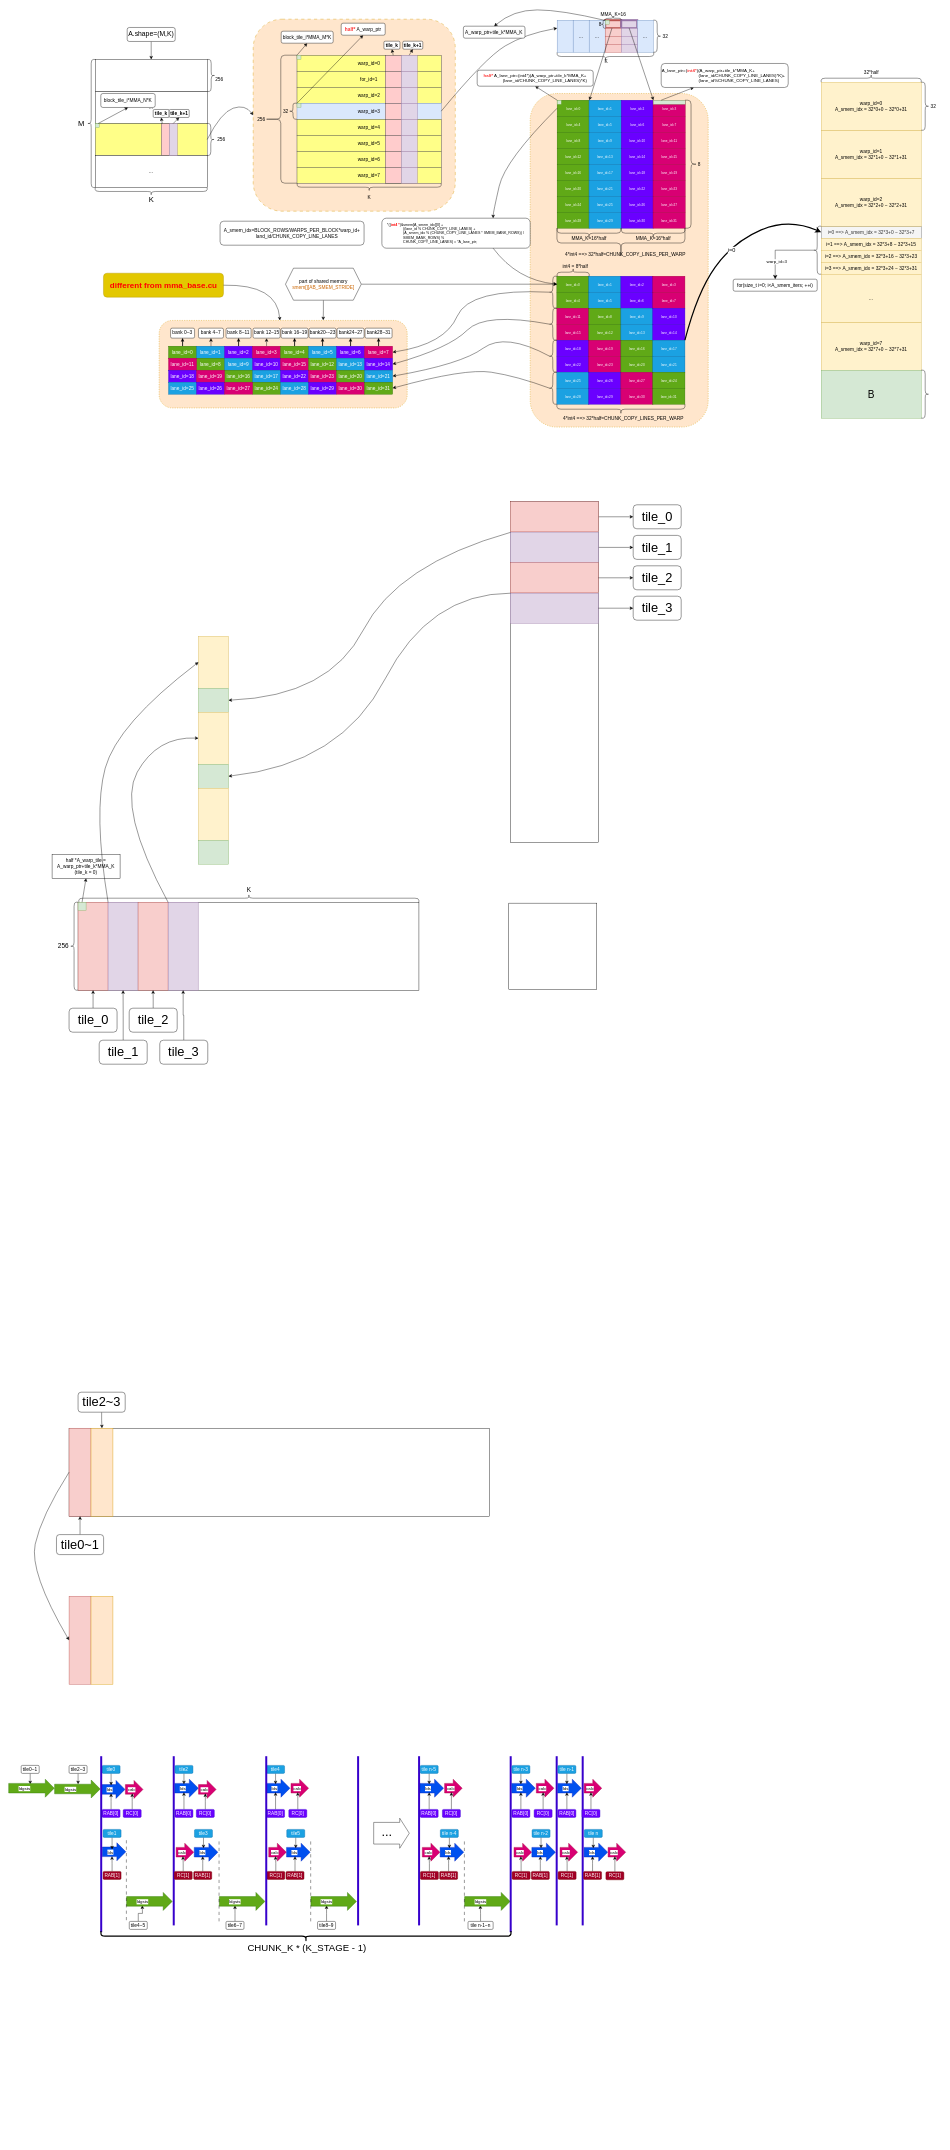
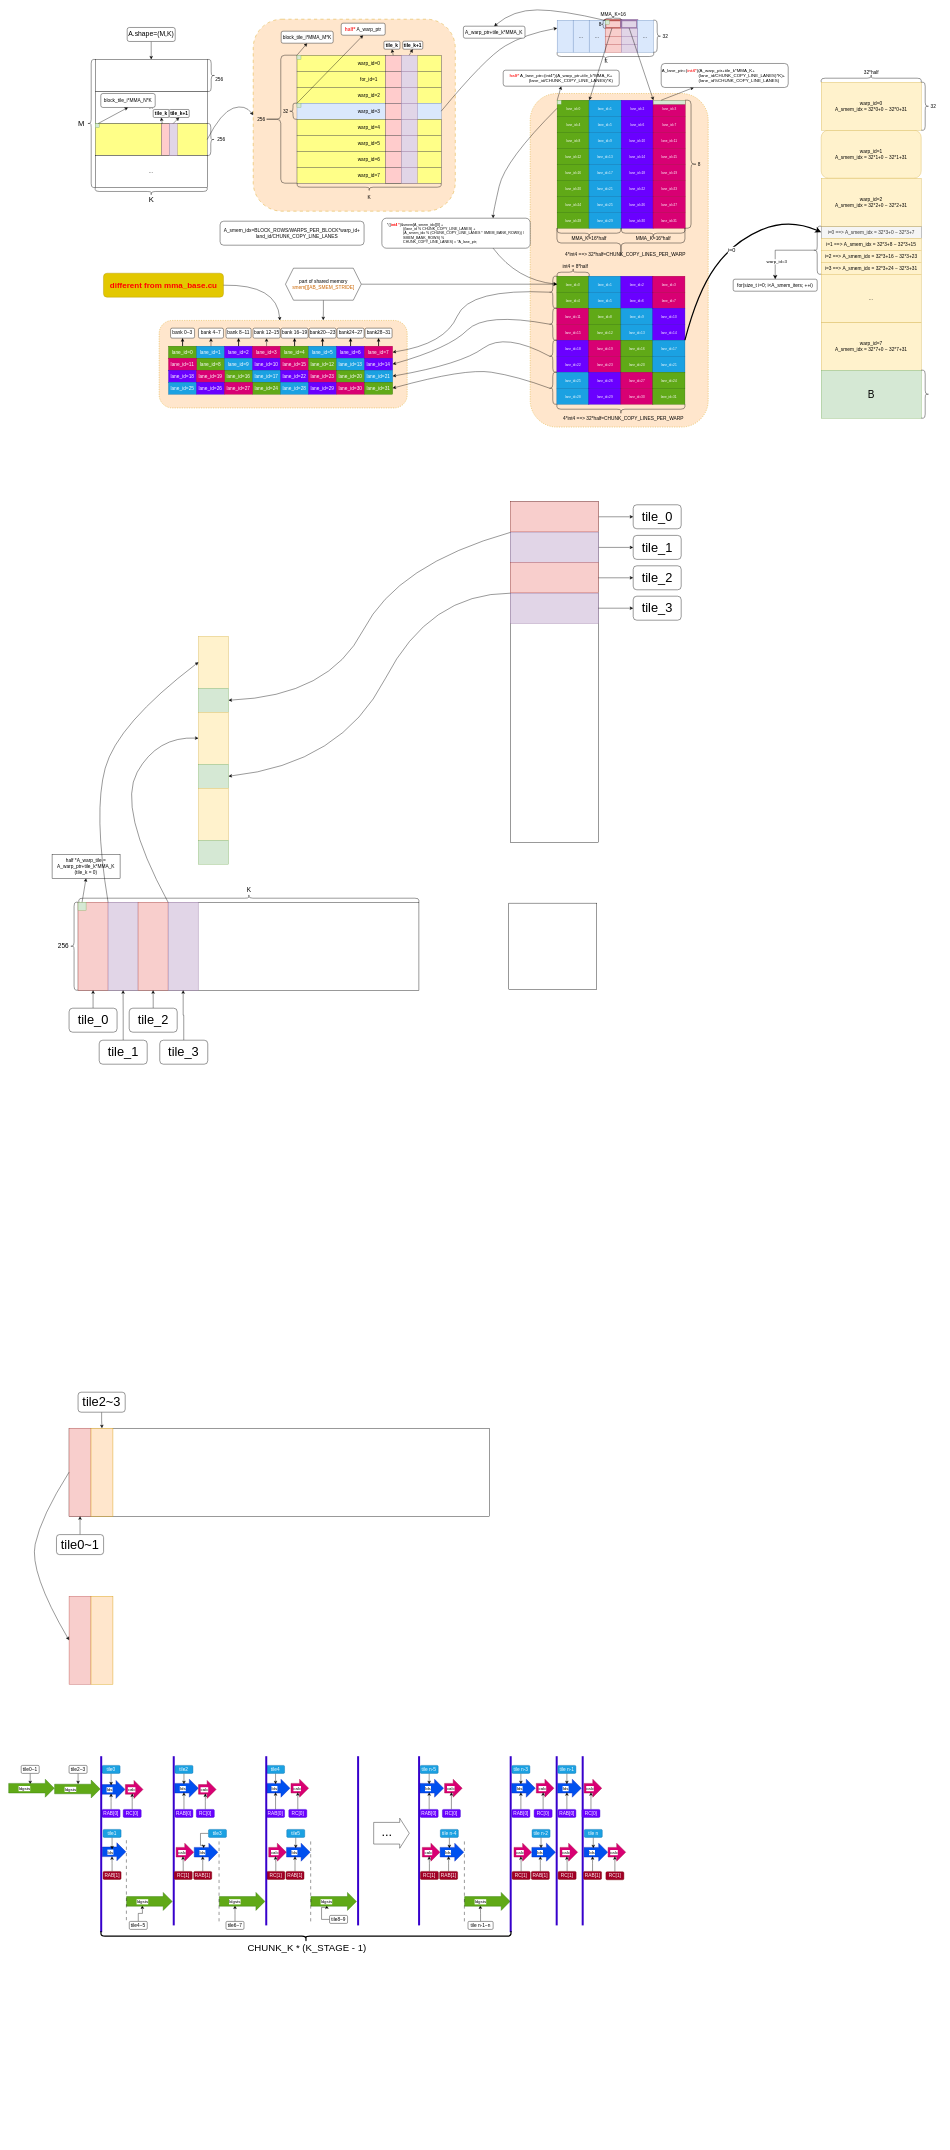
node "half* A_lane_ptr=(int4*)(A_warp_ptr+tile_k*MMA_K+ (lane_id/CHUNK_COPY_LINE_LANES)*K)": moved (535, 78) -> (561, 78)
node "warp_id=1 A_smem_idx = 32*1+0 ~ 32*1+31": shape rectangle -> rounded rectangle
node "tile3": moved (203, 1833) -> (217, 1833)
node "tile8~9": moved (326, 1925) -> (338, 1919)
